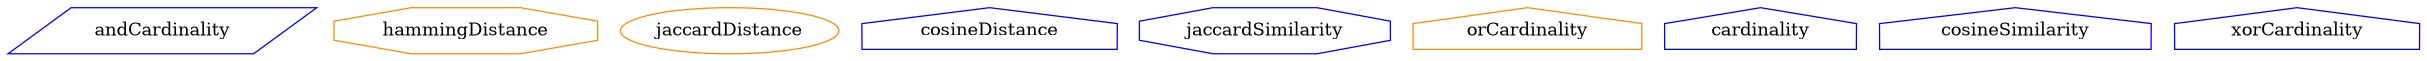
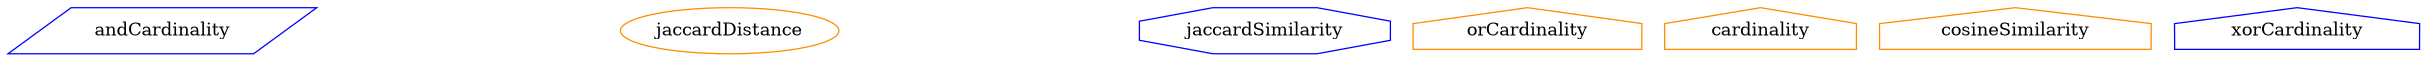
node "hammingDistance": removed
node "cosineDistance": removed
node "cardinality": color blue -> darkorange
node "cosineSimilarity": color blue -> darkorange
